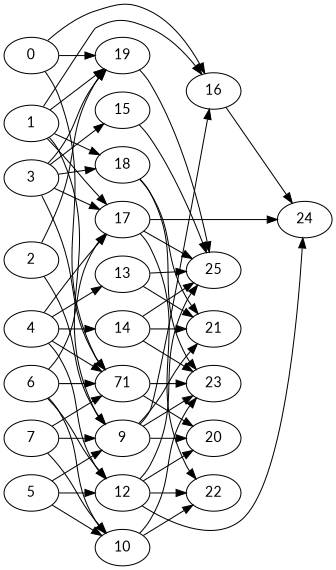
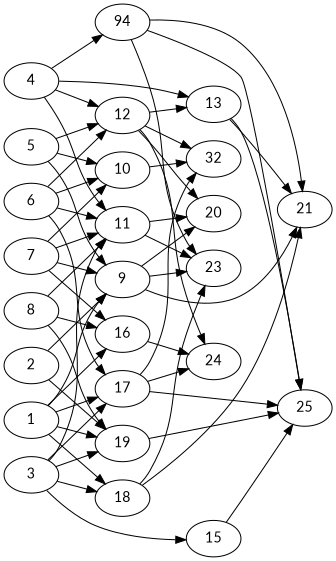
node "0": label "0" -> "8"
edge "9" -> "16": now "7" -> "16"
edge "4" -> "17": removed
node "14": label "14" -> "94"
node "71": label "71" -> "11"
edge "12" -> "25": now "12" -> "13"
edge "10" -> "23": removed
node "22": label "22" -> "32"
